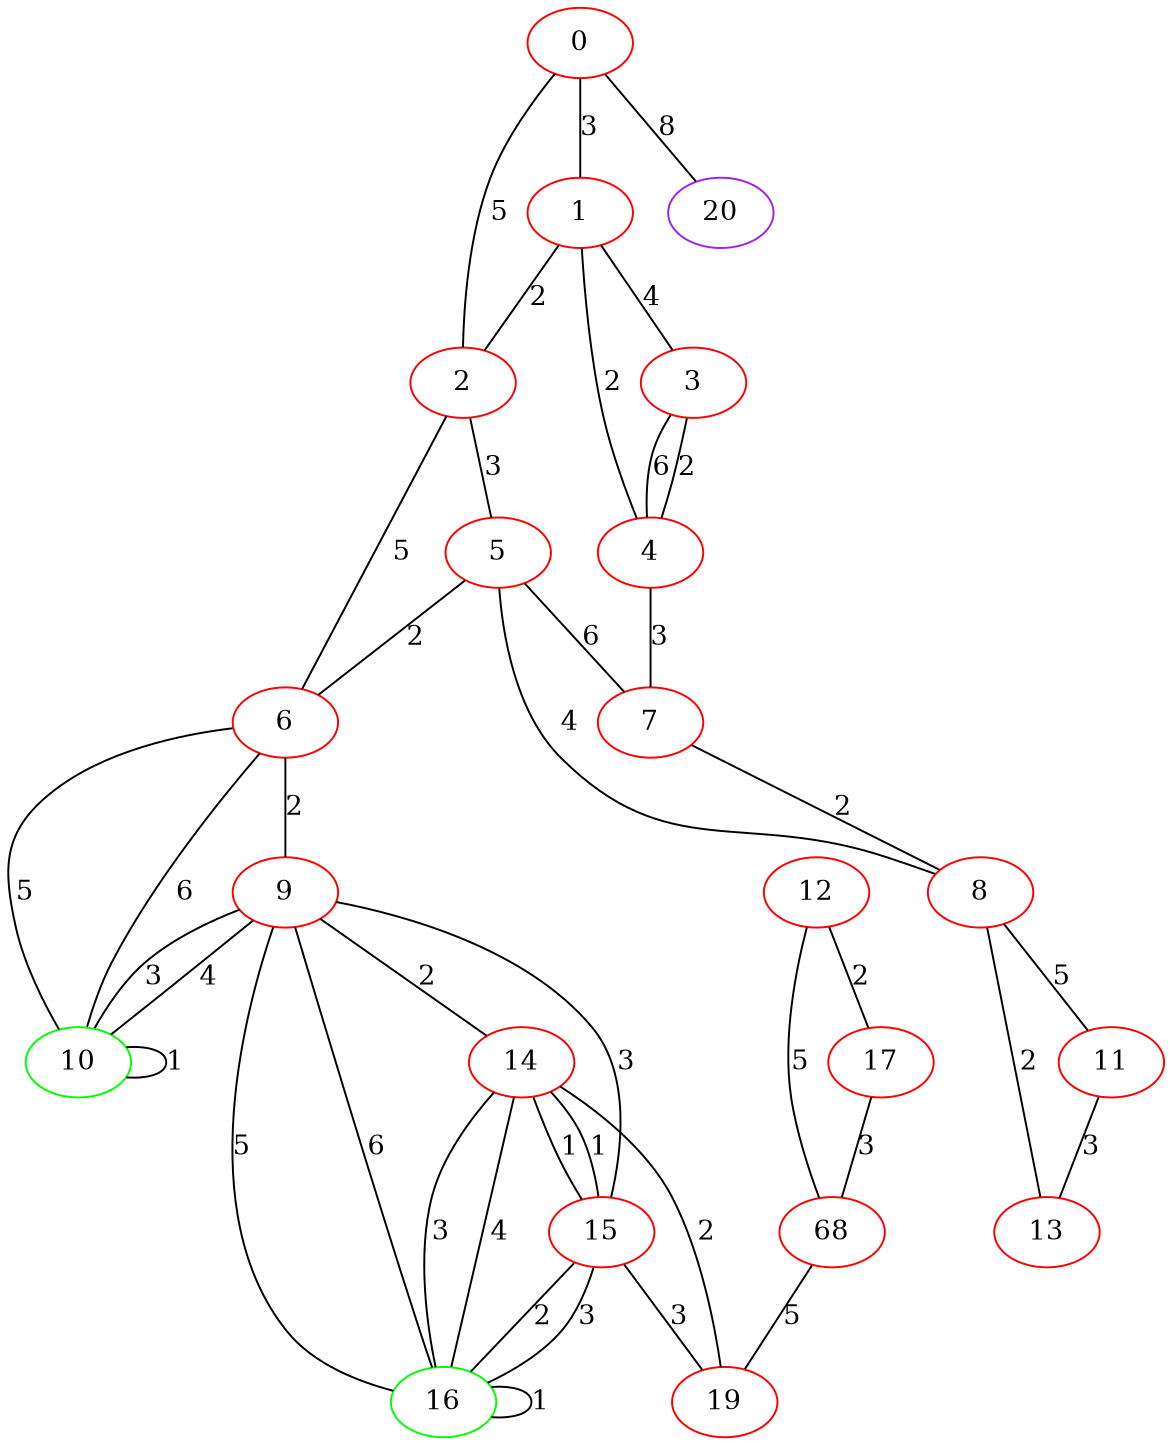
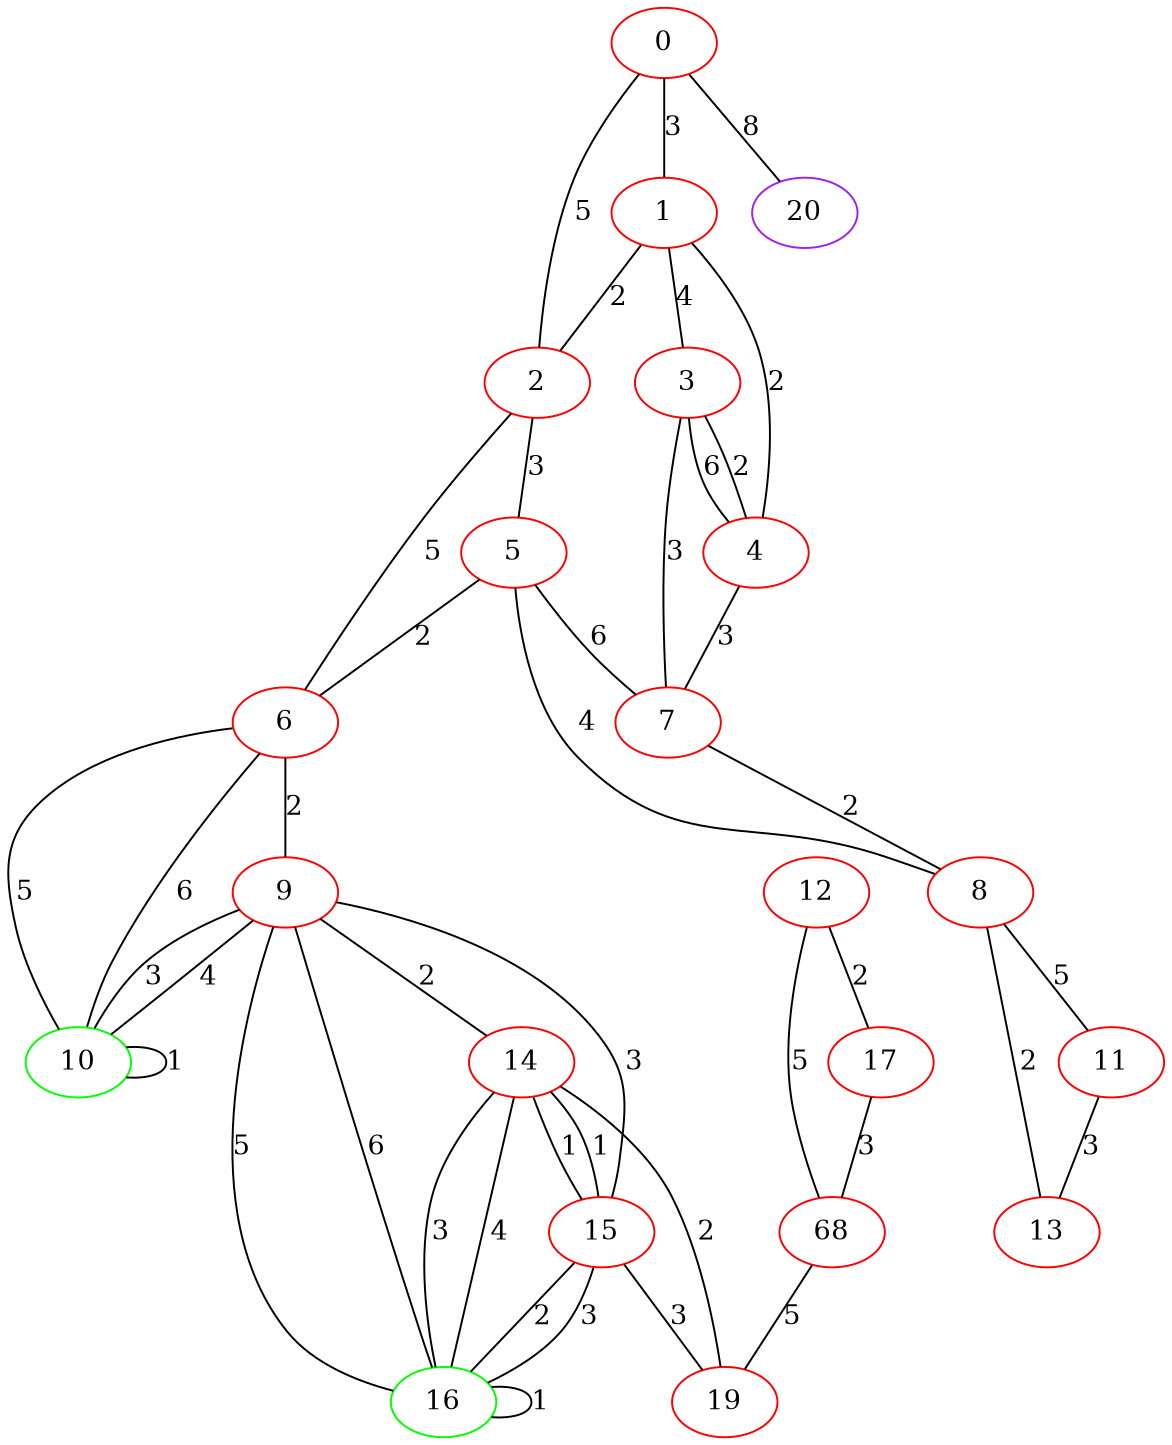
edge "3" -- "7": added, label "3"
